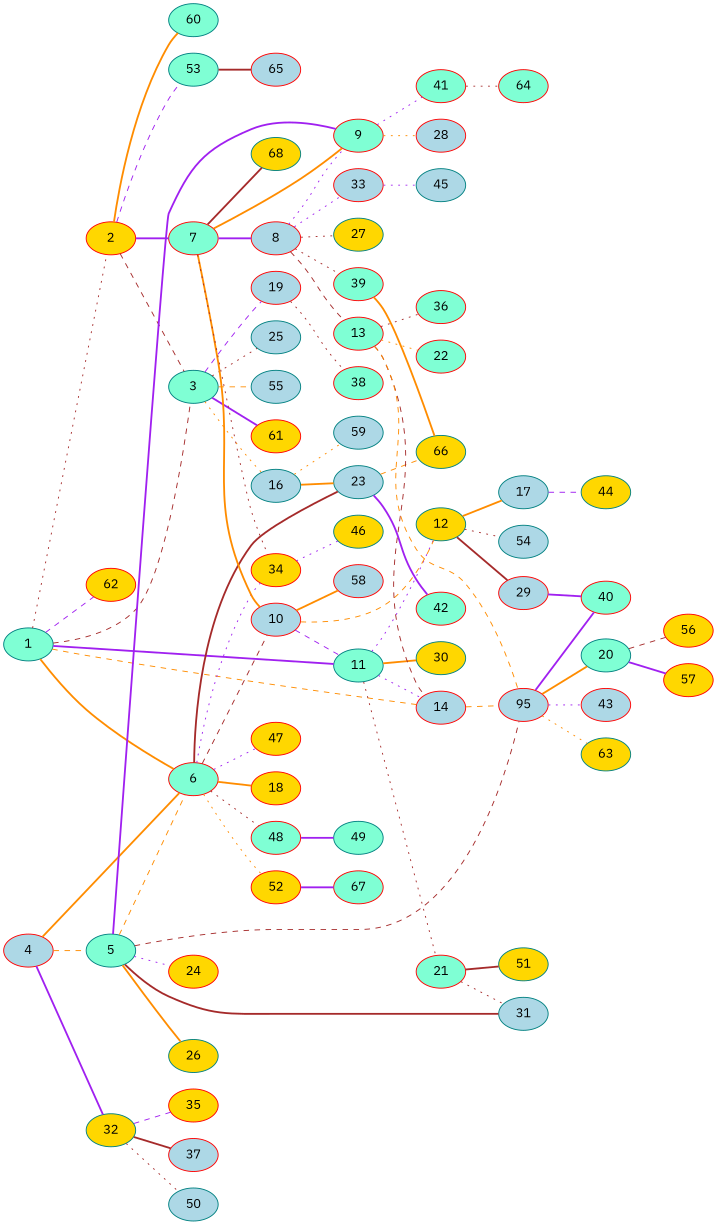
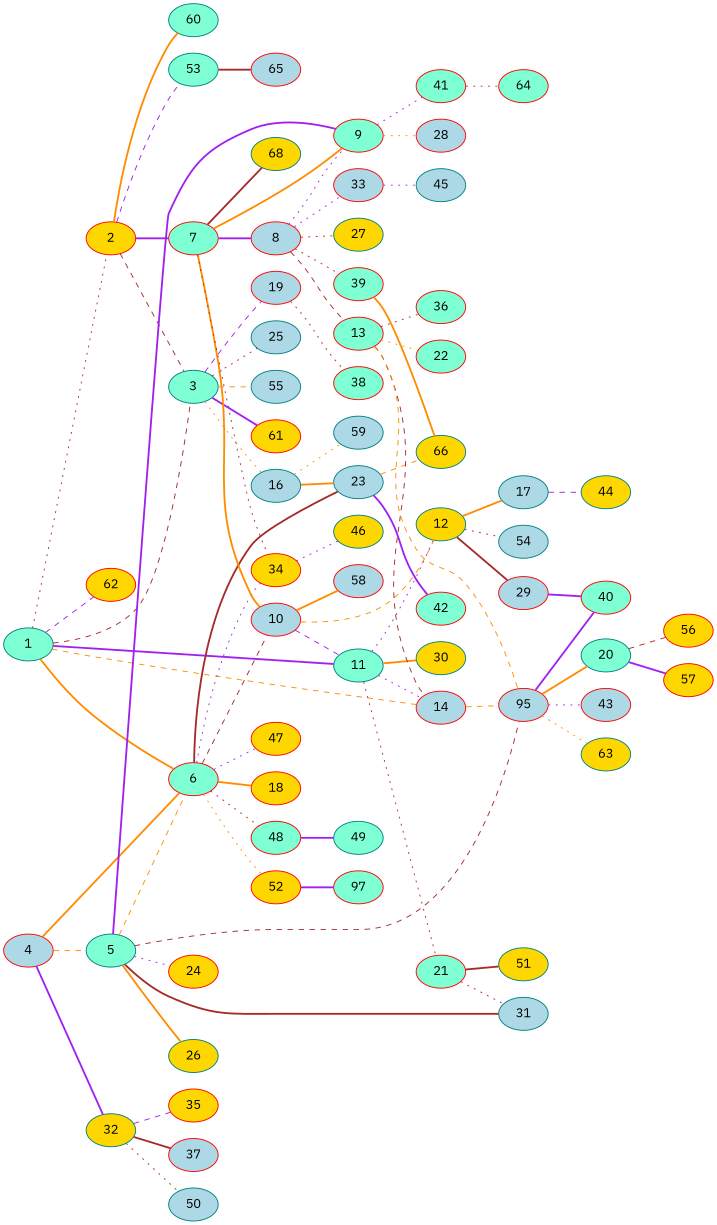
node "67": label "67" -> "97"
